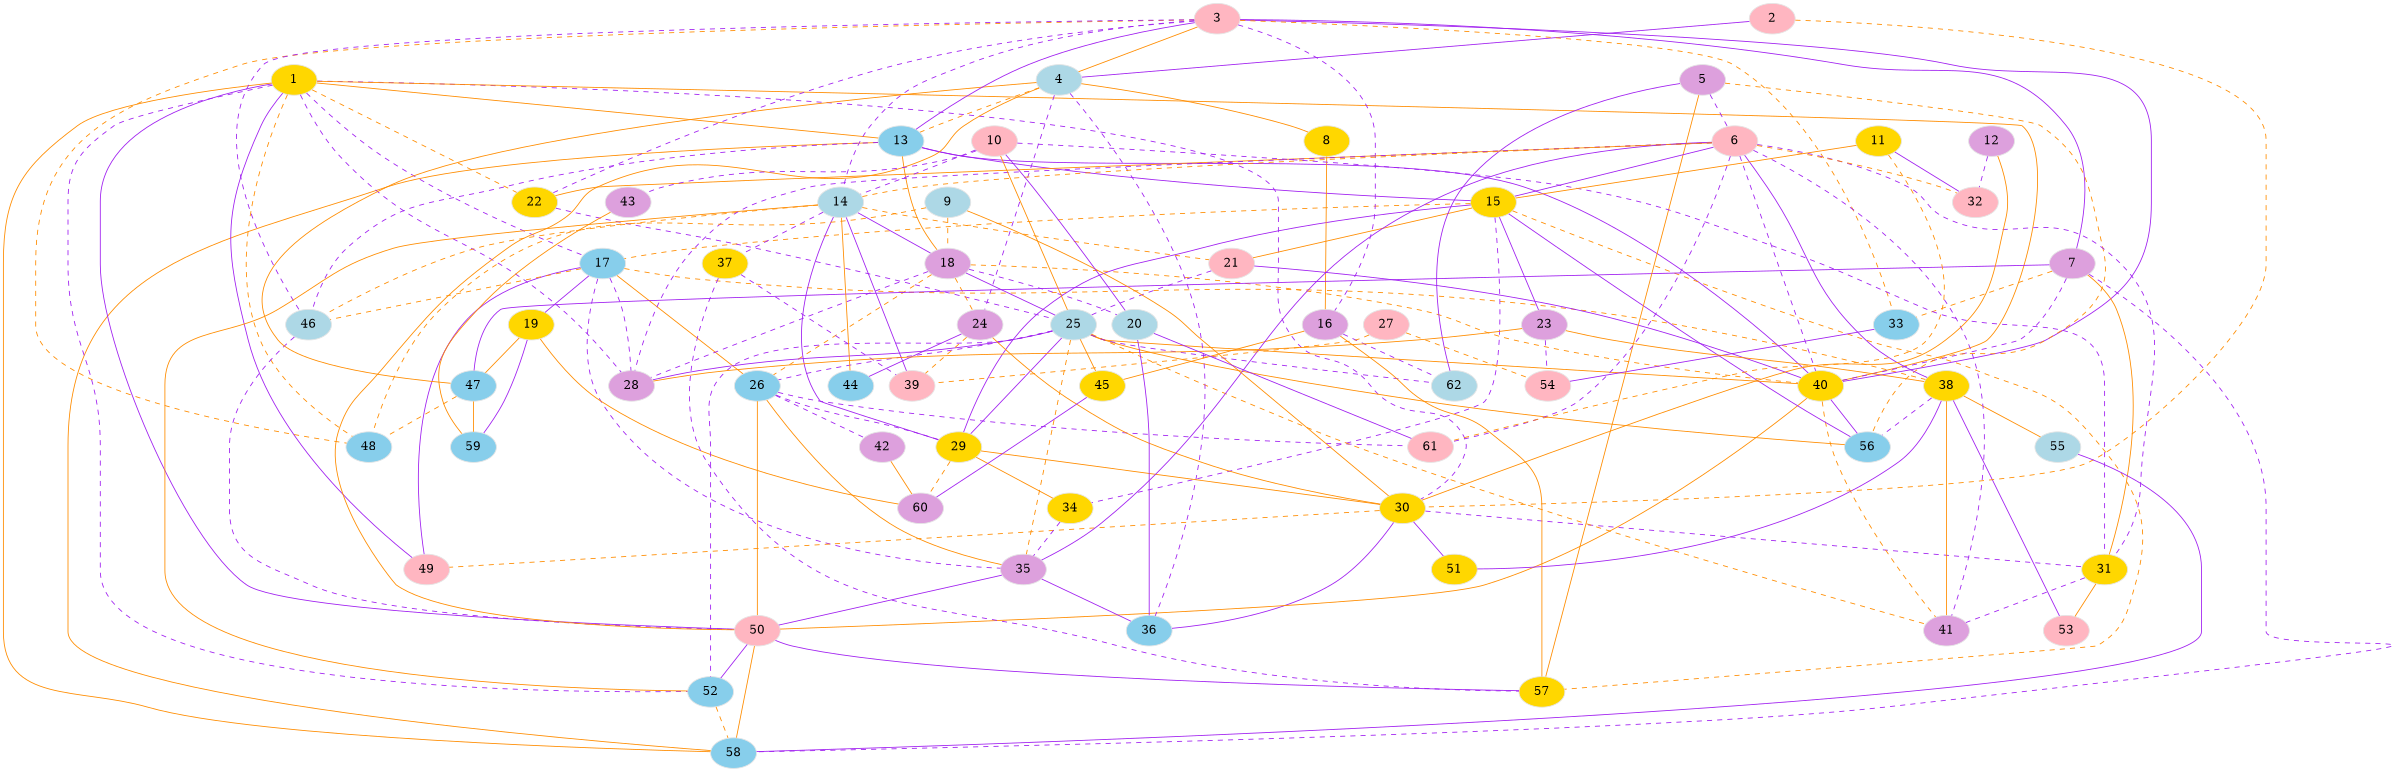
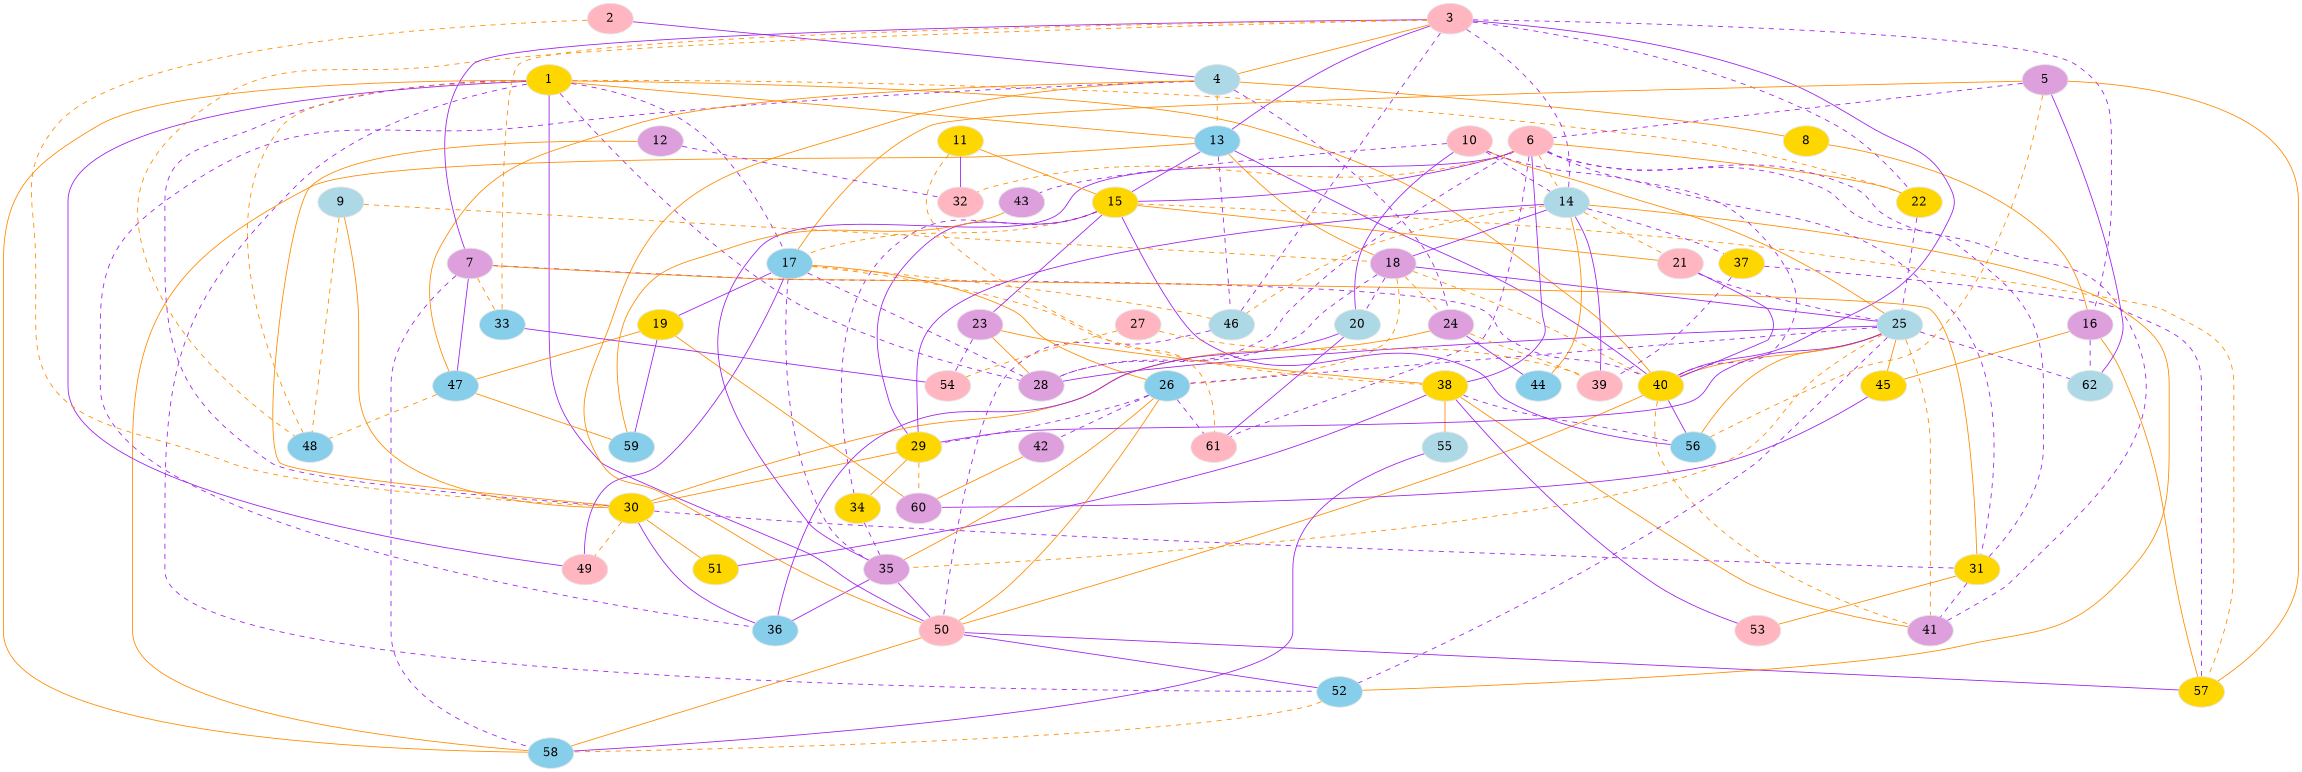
edge "5" -- "17": added
edge "30" -- "51": color purple -> darkorange
